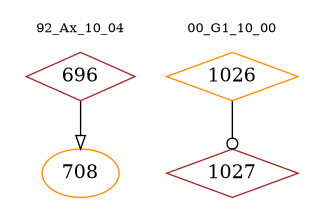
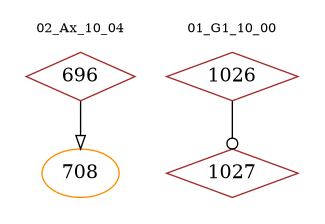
cluster "92_Ax_10_04": label "92_Ax_10_04" -> "02_Ax_10_04"
cluster "00_G1_10_00": label "00_G1_10_00" -> "01_G1_10_00"
node "1026": color darkorange -> brown
